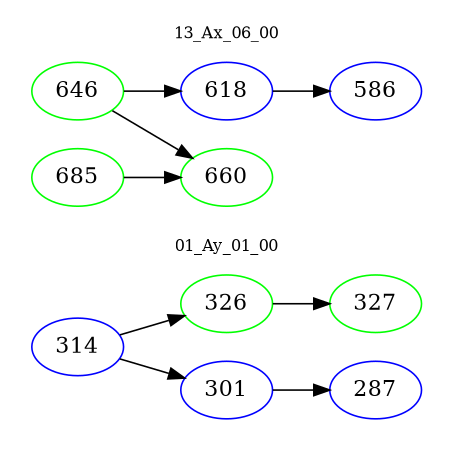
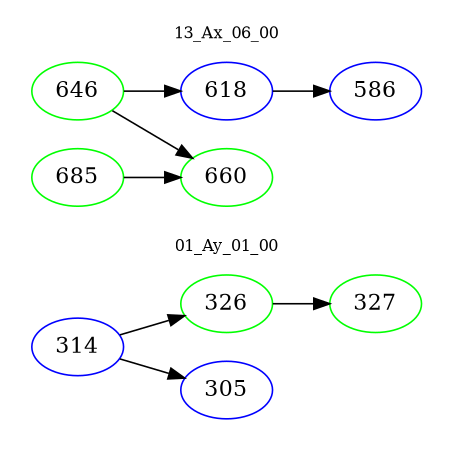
node "301": label "301" -> "305"
node "287": removed
